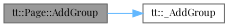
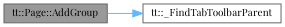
node "tt::_AddGroup": label "tt::_AddGroup" -> "tt::_FindTabToolbarParent"
